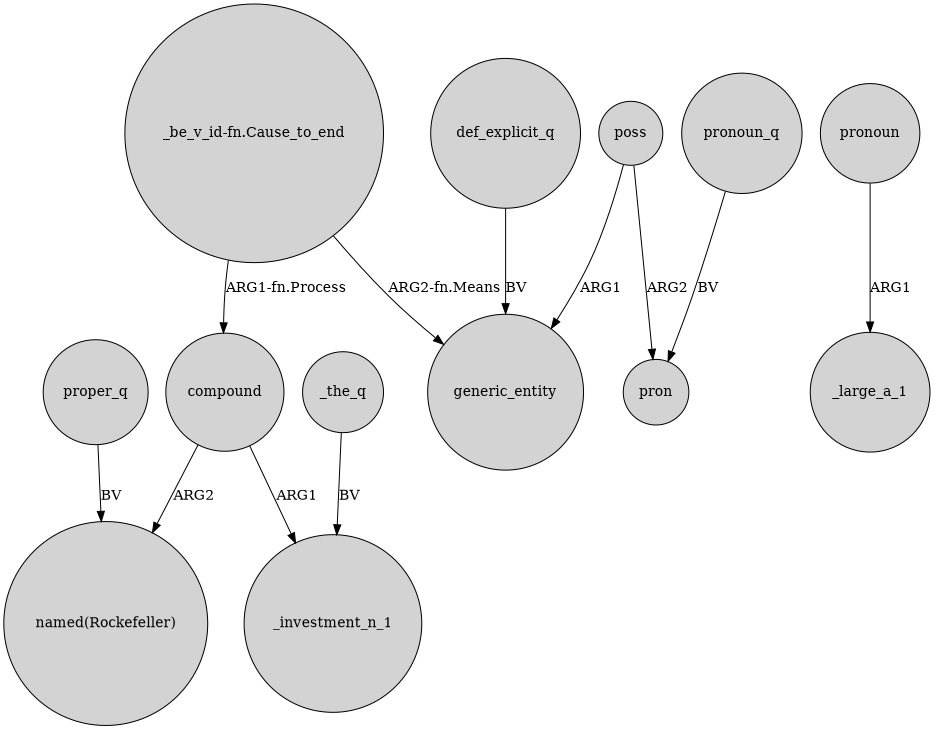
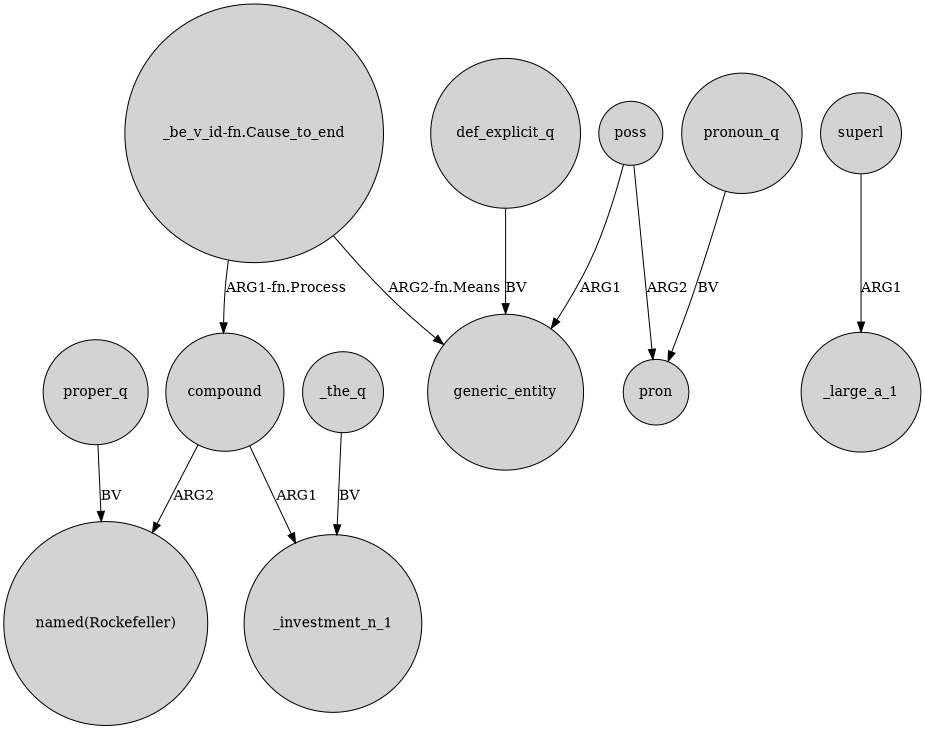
node "pronoun": label "pronoun" -> "superl"
